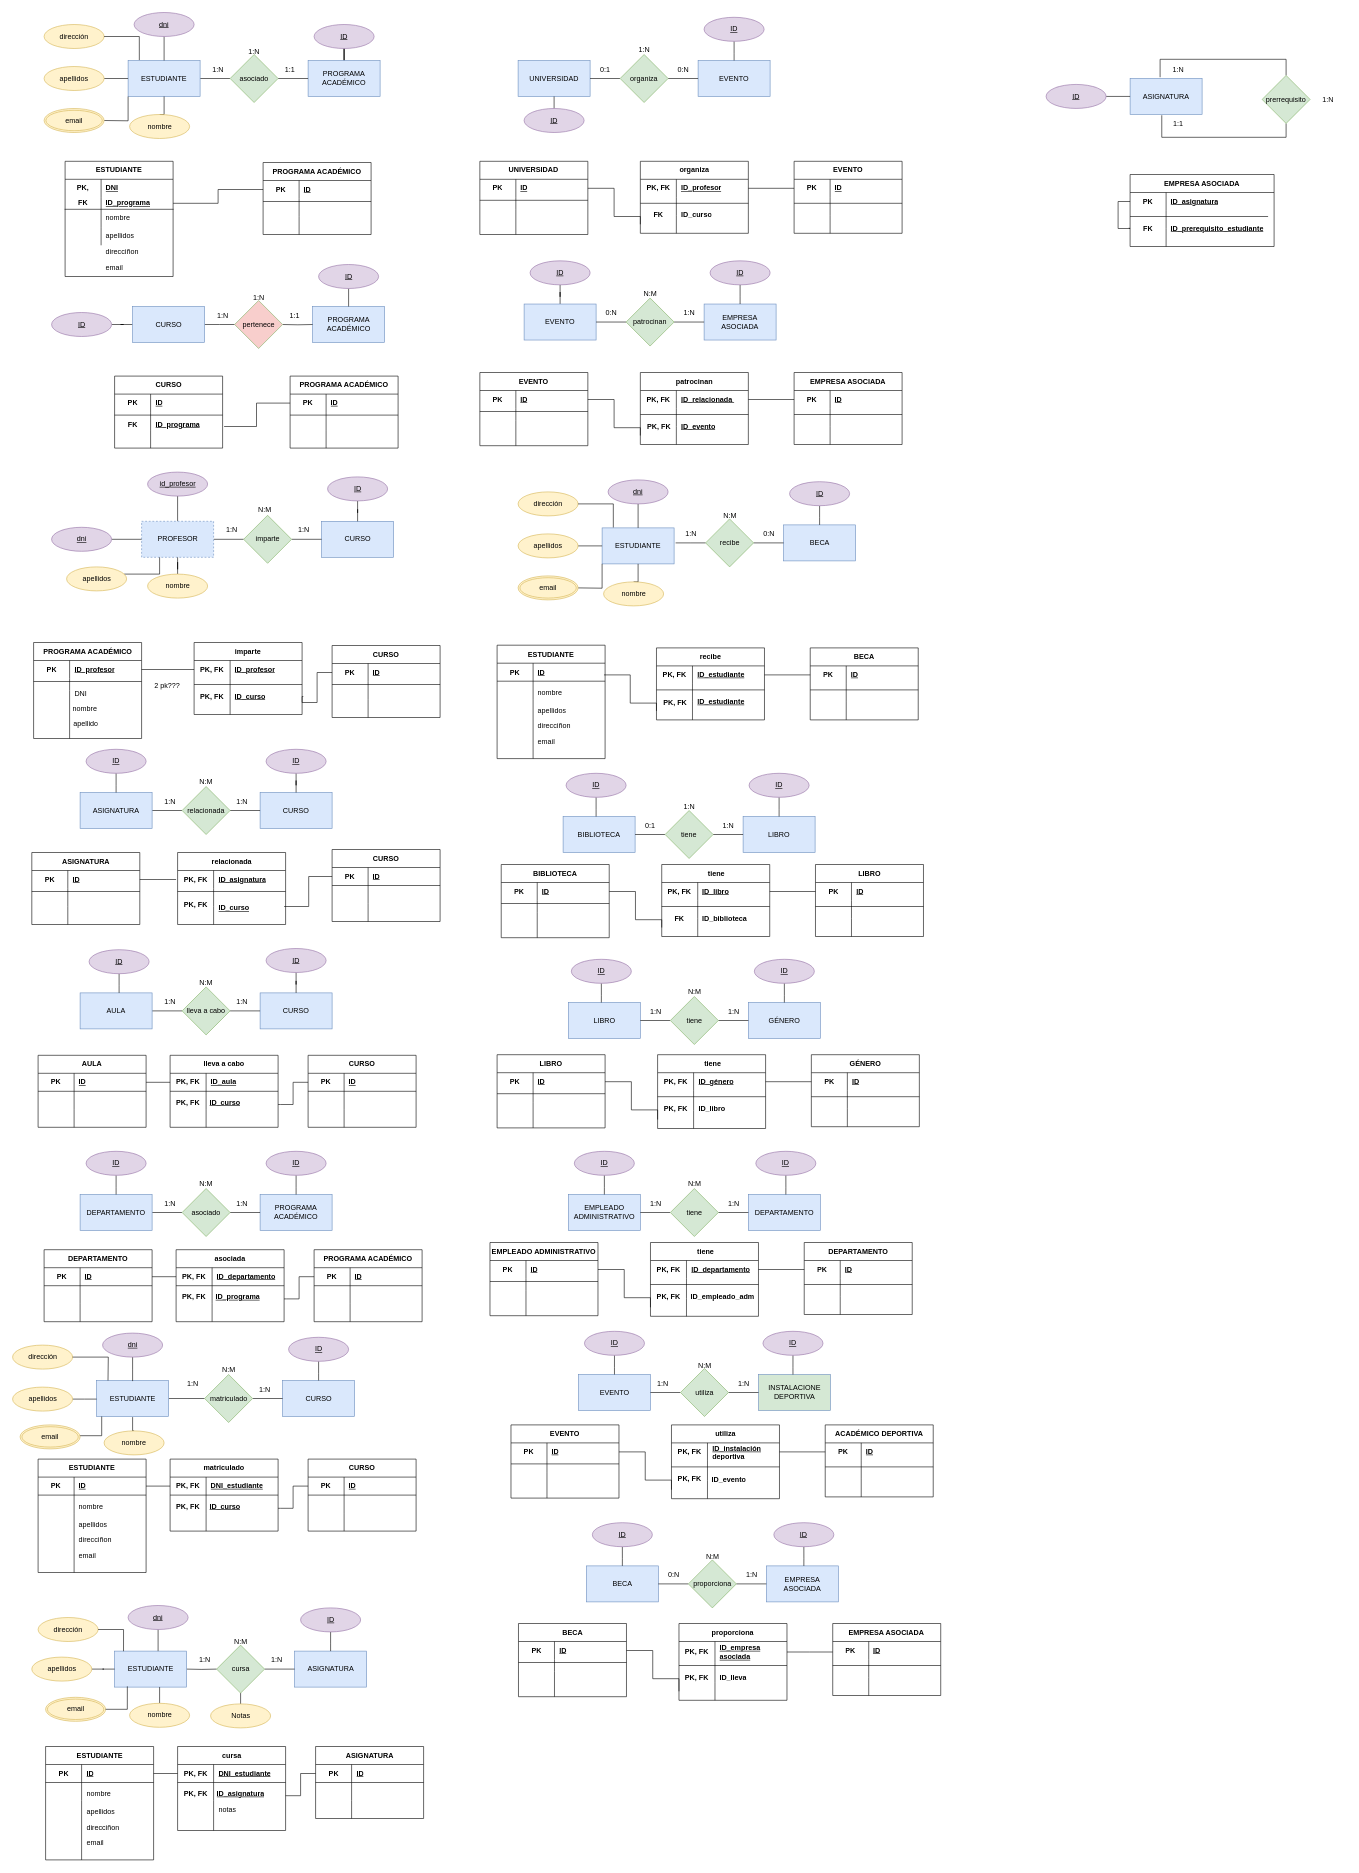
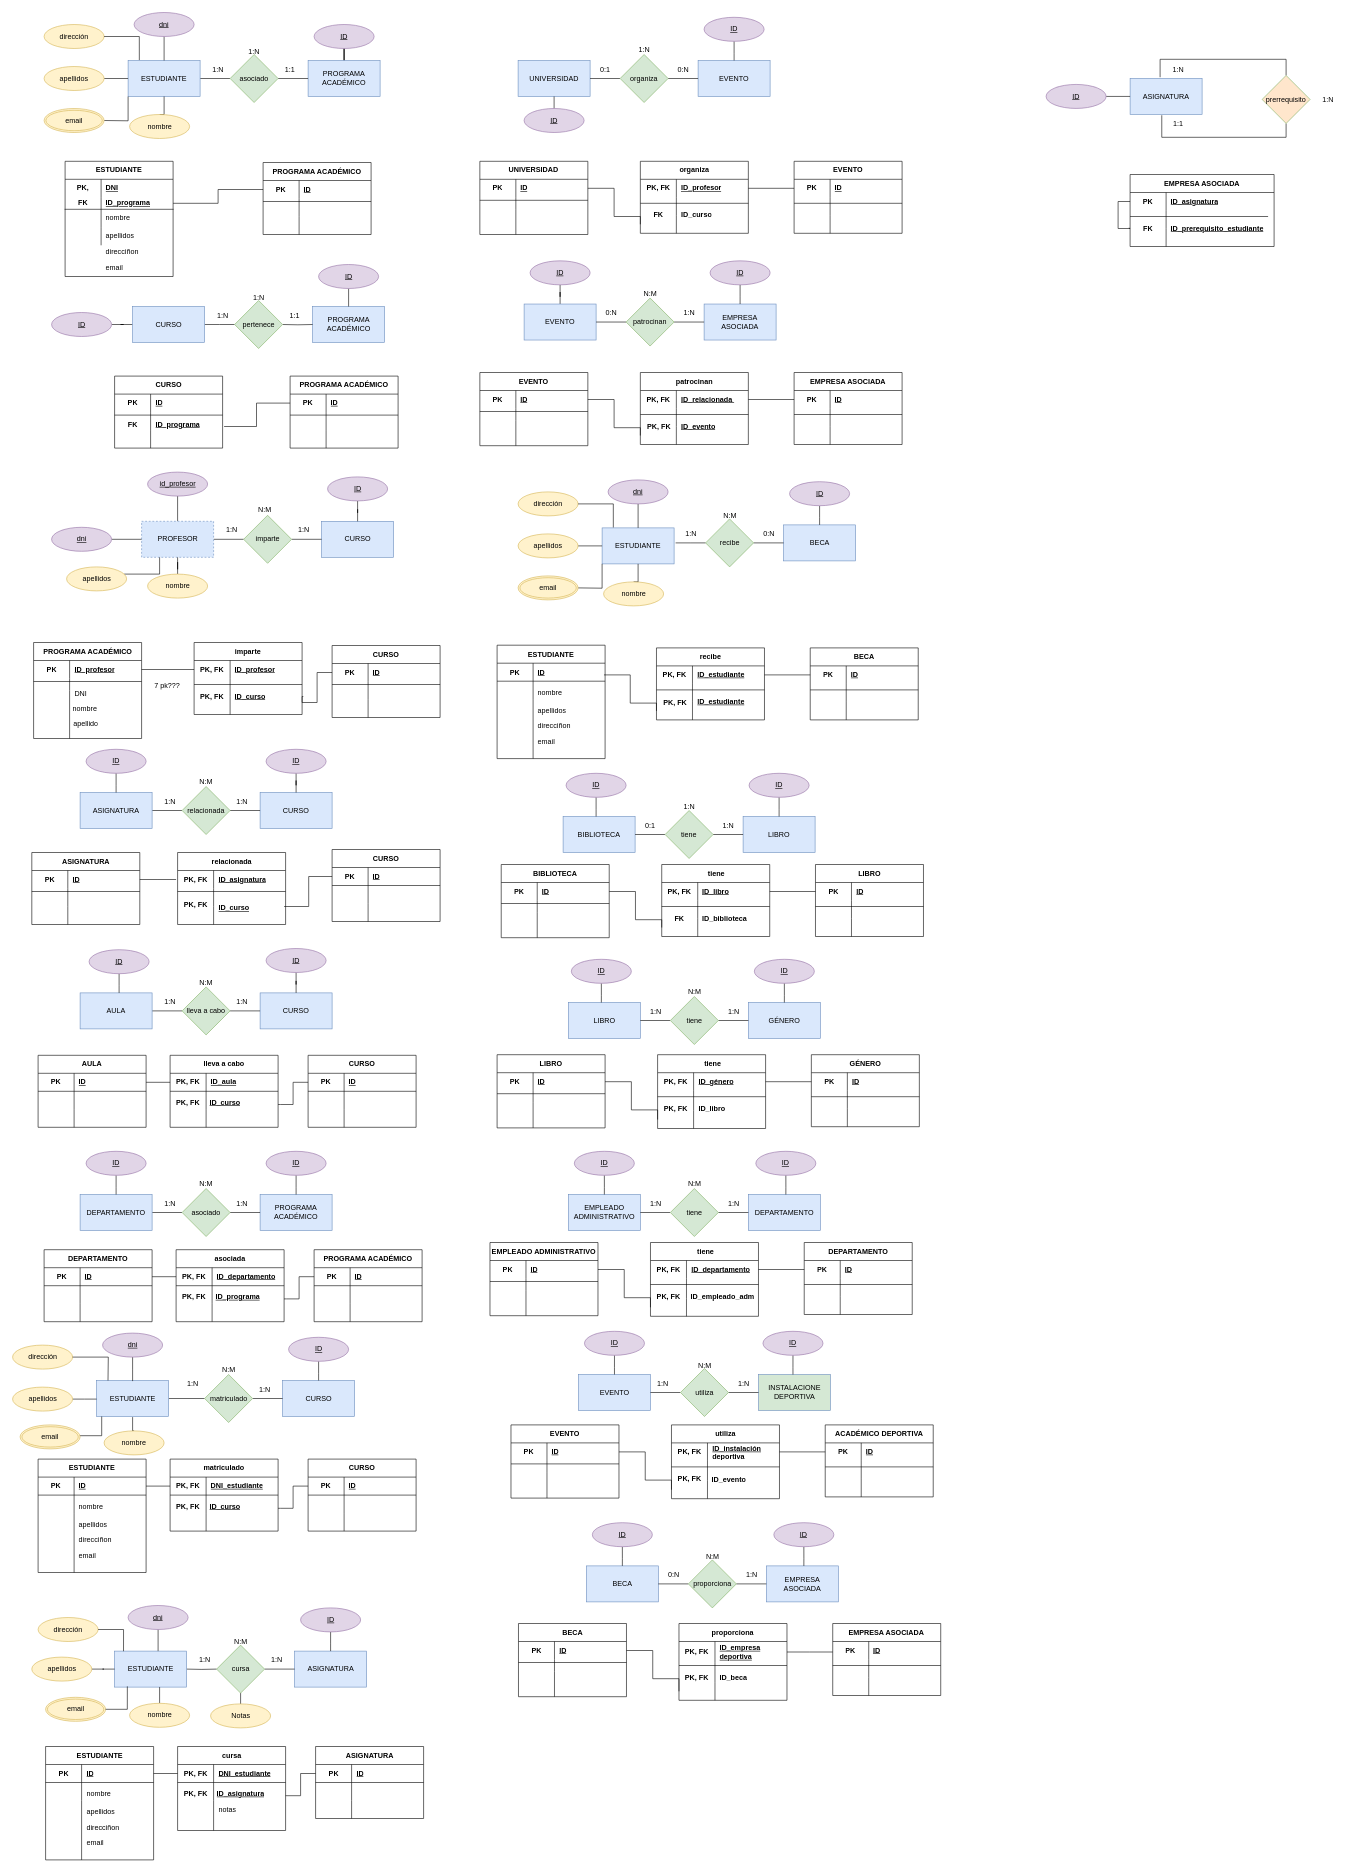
node "prerrequisito": fillcolor #d5e8d4 -> #ffe6cc
node "pertenece": fillcolor #f8cecc -> #d5e8d4
node "2 pk???": label "2 pk???" -> "7 pk???"
node "ID_empresa asociada": label "ID_empresa asociada" -> "ID_empresa deportiva"
node "ID_lleva": label "ID_lleva" -> "ID_beca"
